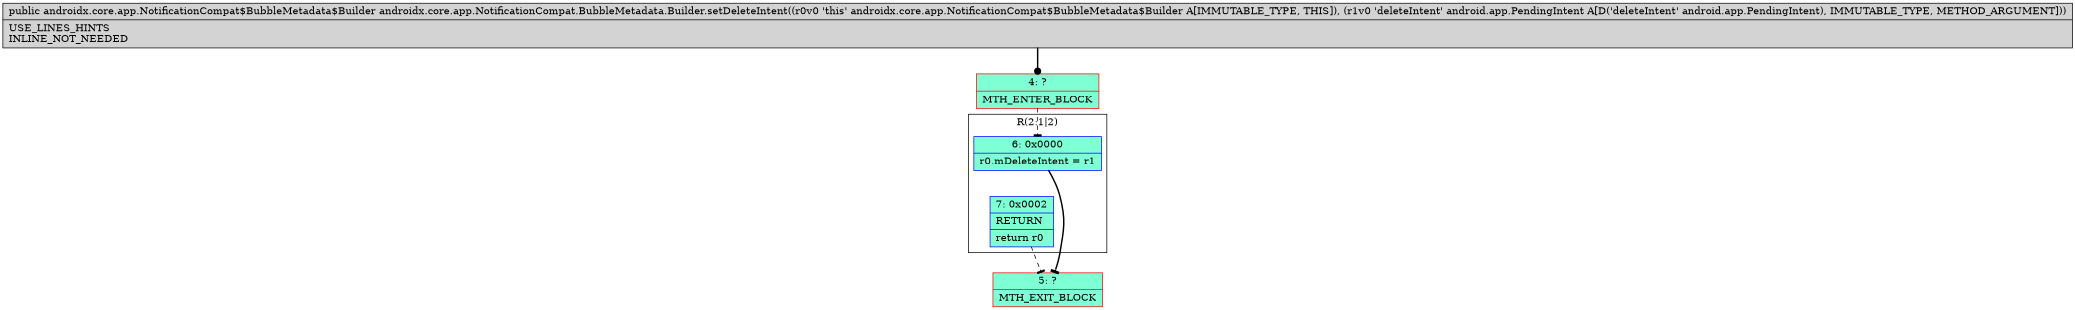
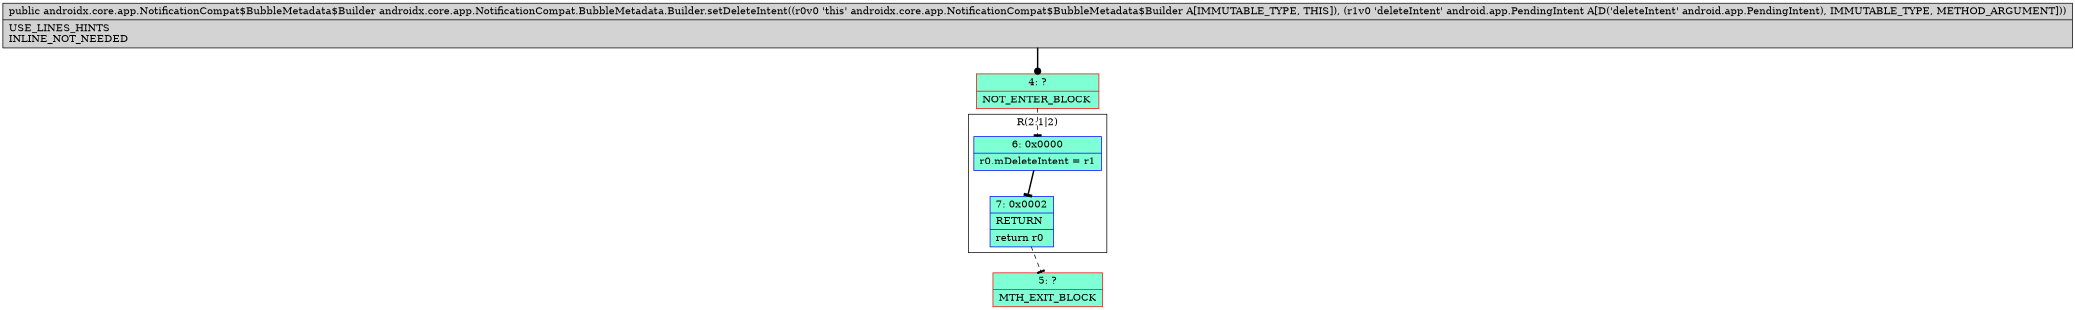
node "4: ?": text "MTH_ENTER_BLOCK" -> "NOT_ENTER_BLOCK"
edge "6: 0x0000" -> "5: ?": now "6: 0x0000" -> "7: 0x0002"
